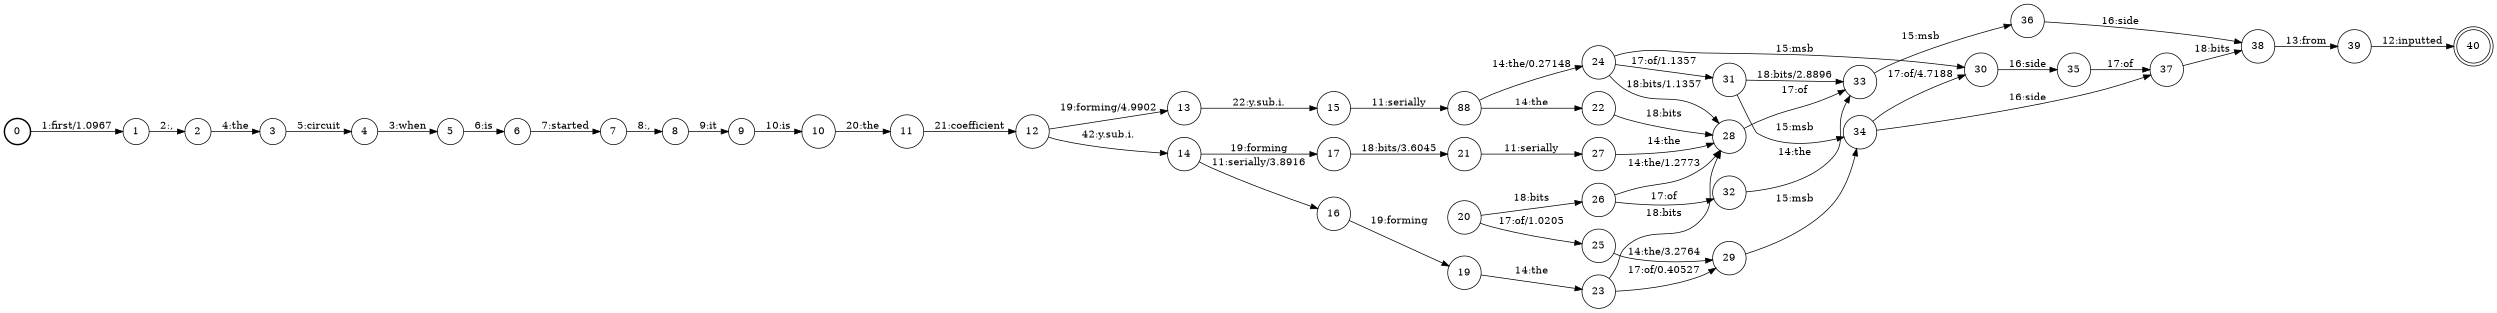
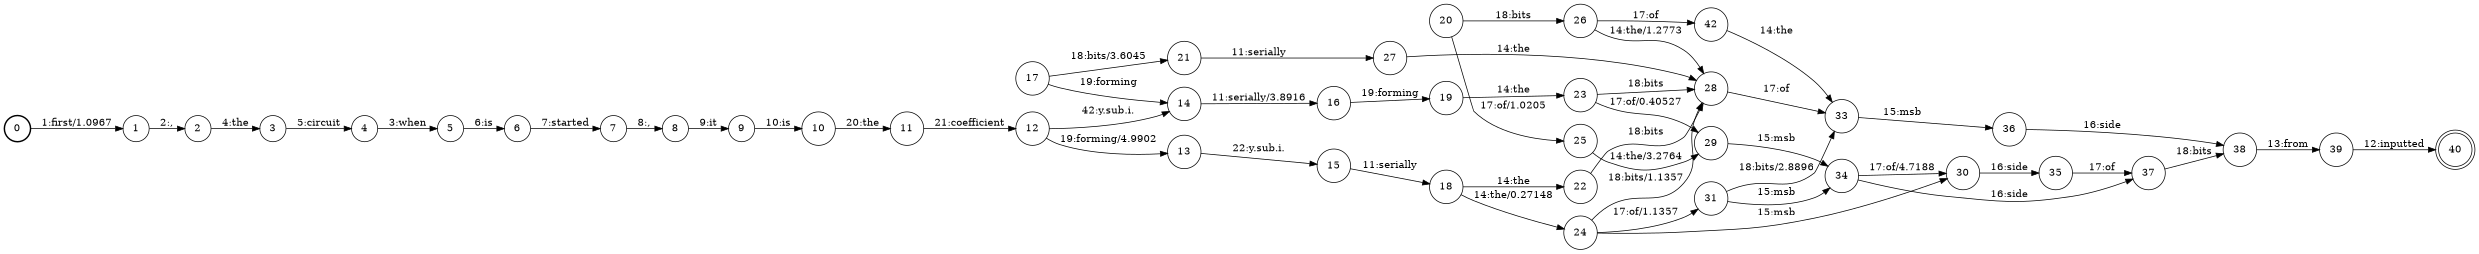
node "88": label "88" -> "18"
edge "14" -> "17": reversed
node "32": label "32" -> "42"
